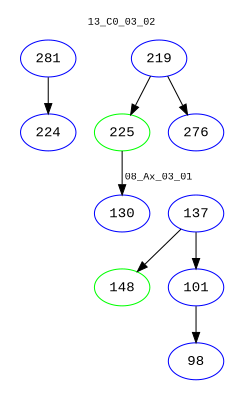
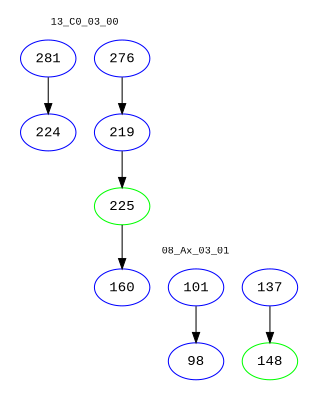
cluster "13_C0_03_02": label "13_C0_03_02" -> "13_C0_03_00"
edge "219" -> "276": reversed
node "130": label "130" -> "160"
edge "137" -> "101": removed
